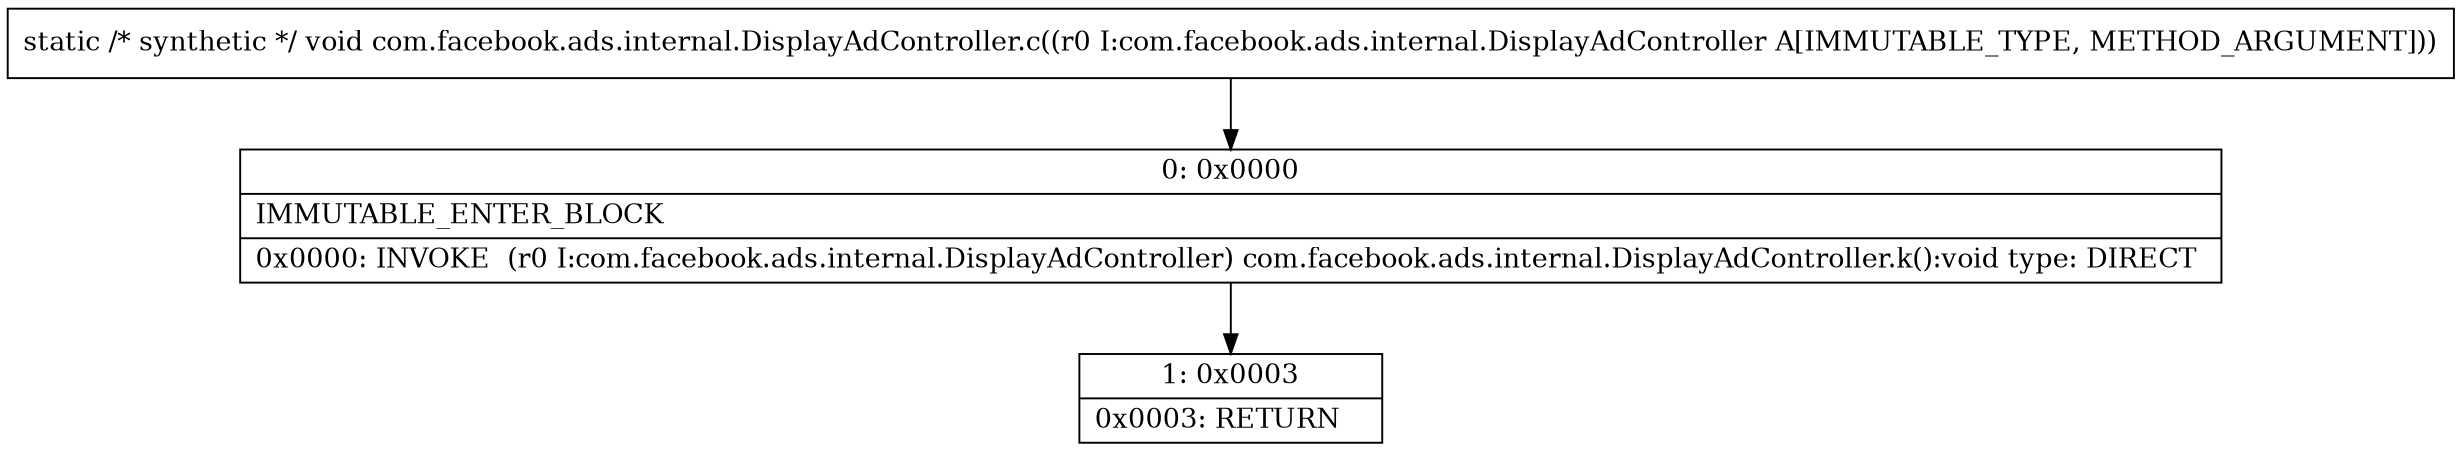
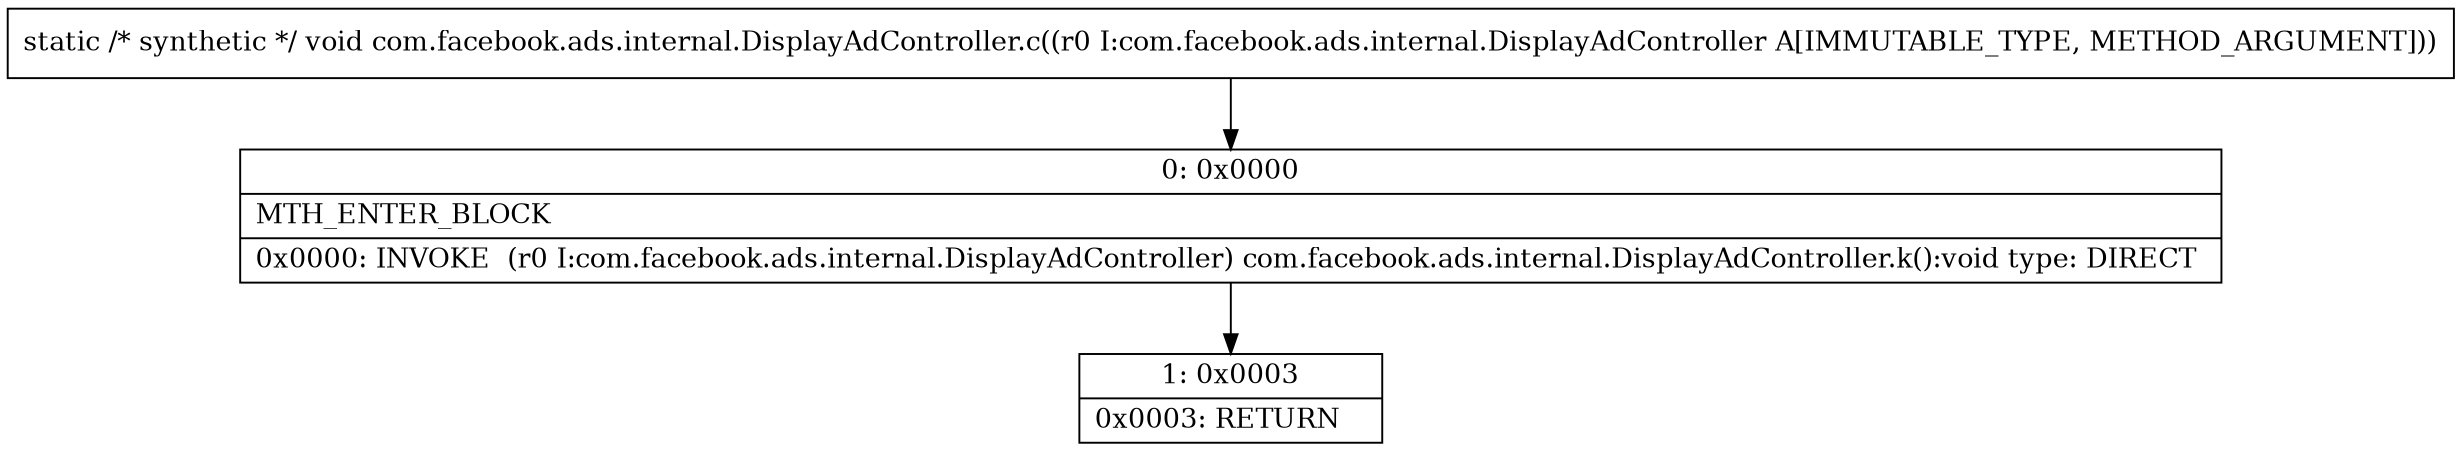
node "0: 0x0000": text "IMMUTABLE_ENTER_BLOCK" -> "MTH_ENTER_BLOCK"
